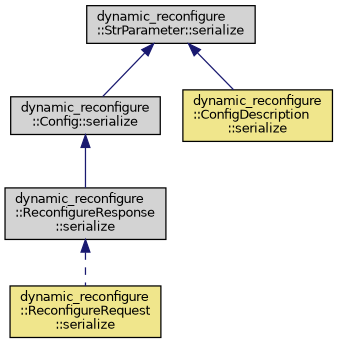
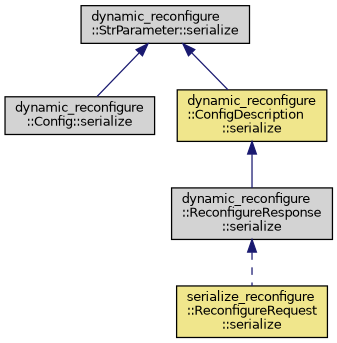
edge "dynamic_reconfigure ::ReconfigureResponse ::serialize" -> "dynamic_reconfigure ::Config::serialize": now "dynamic_reconfigure ::ReconfigureResponse ::serialize" -> "dynamic_reconfigure ::ConfigDescription ::serialize"
node "dynamic_reconfigure ::ReconfigureRequest ::serialize": label "dynamic_reconfigure ::ReconfigureRequest ::serialize" -> "serialize_reconfigure ::ReconfigureRequest ::serialize"
